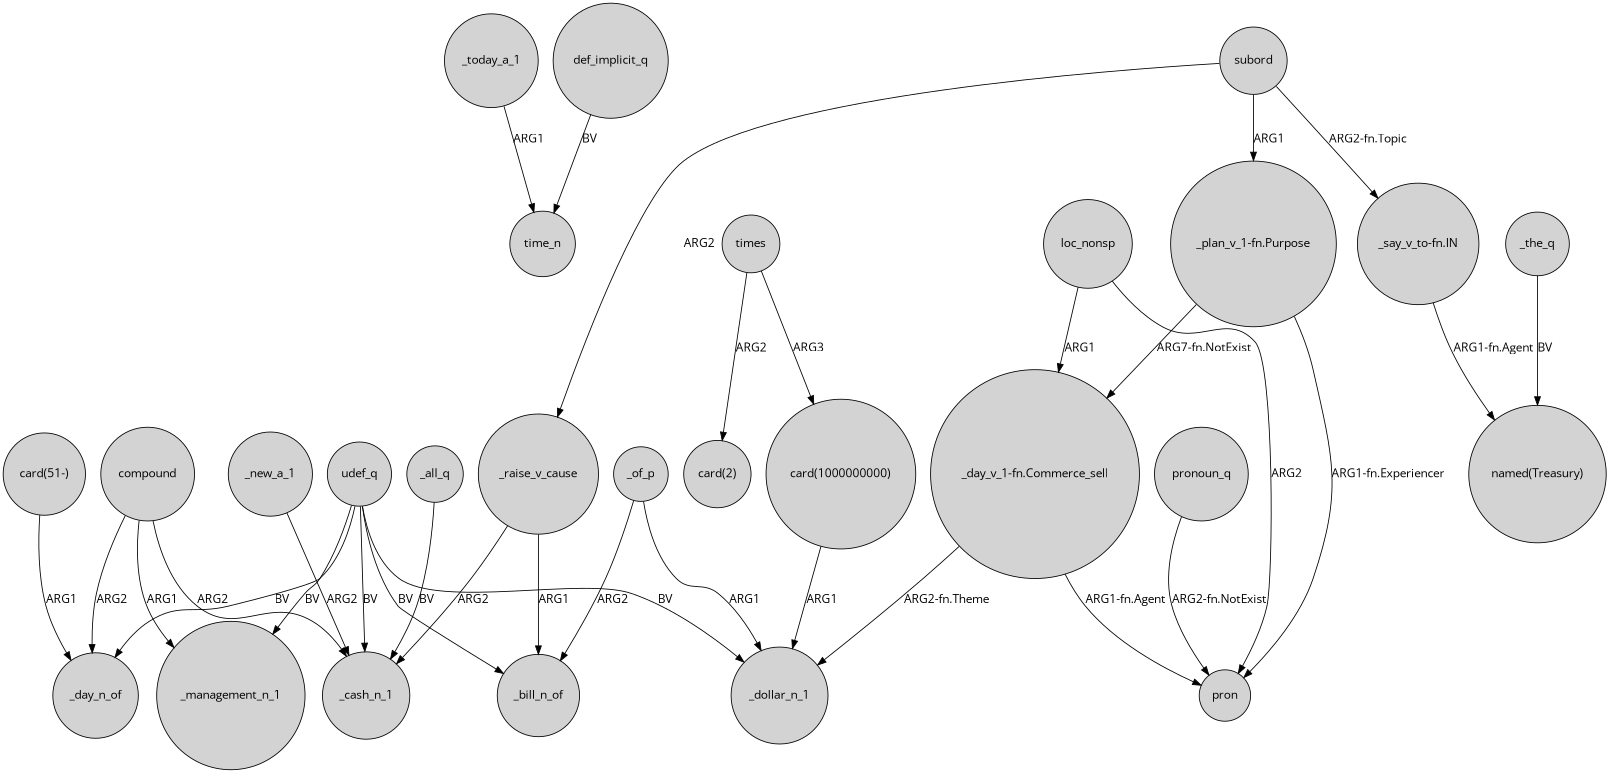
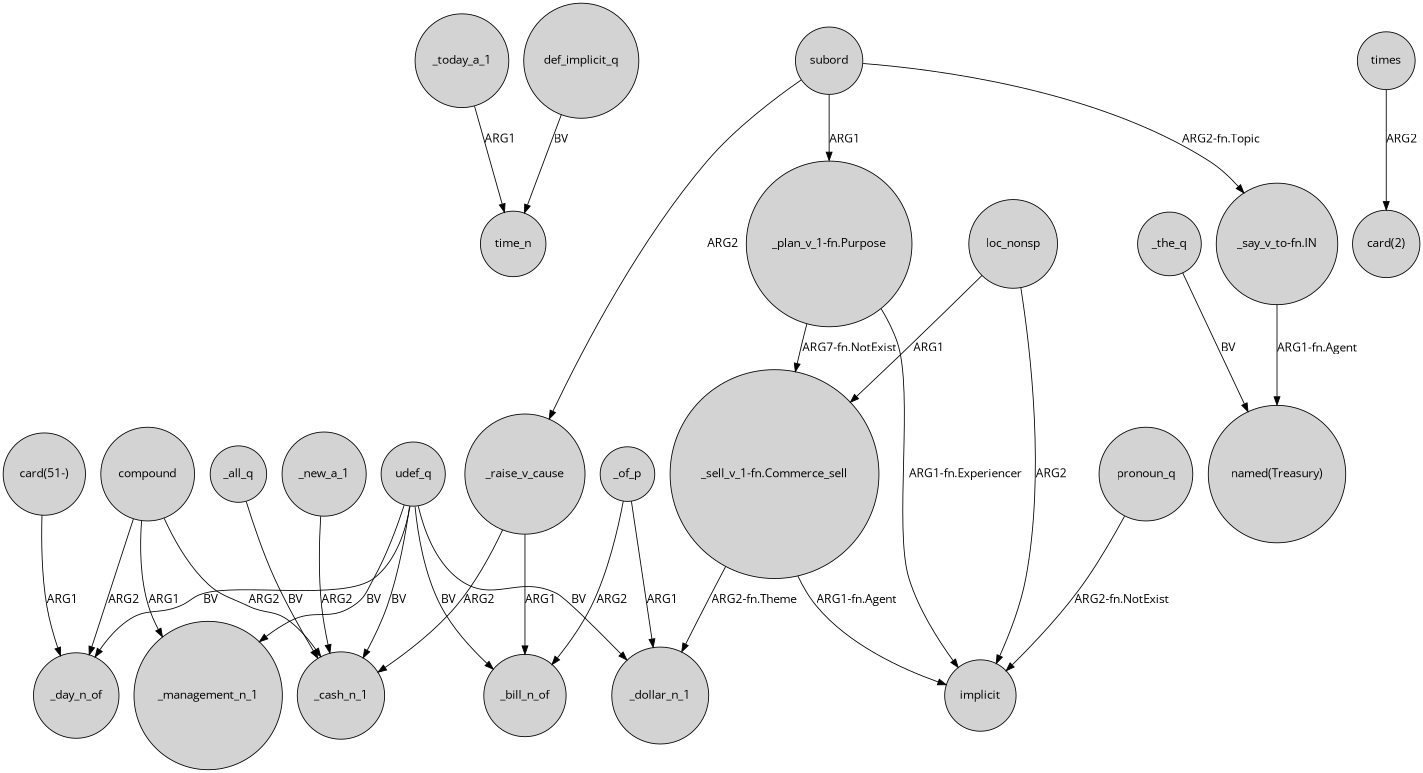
node "card(1000000000)": removed
node "_day_v_1-fn.Commerce_sell": label "_day_v_1-fn.Commerce_sell" -> "_sell_v_1-fn.Commerce_sell"
node "pron": label "pron" -> "implicit"
